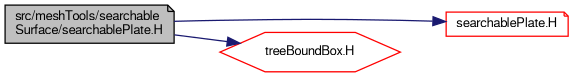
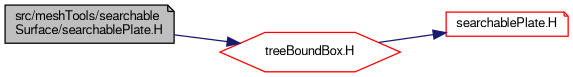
edge "src/meshTools/searchable Surface/searchablePlate.H" -> "searchablePlate.H": now "treeBoundBox.H" -> "searchablePlate.H"
